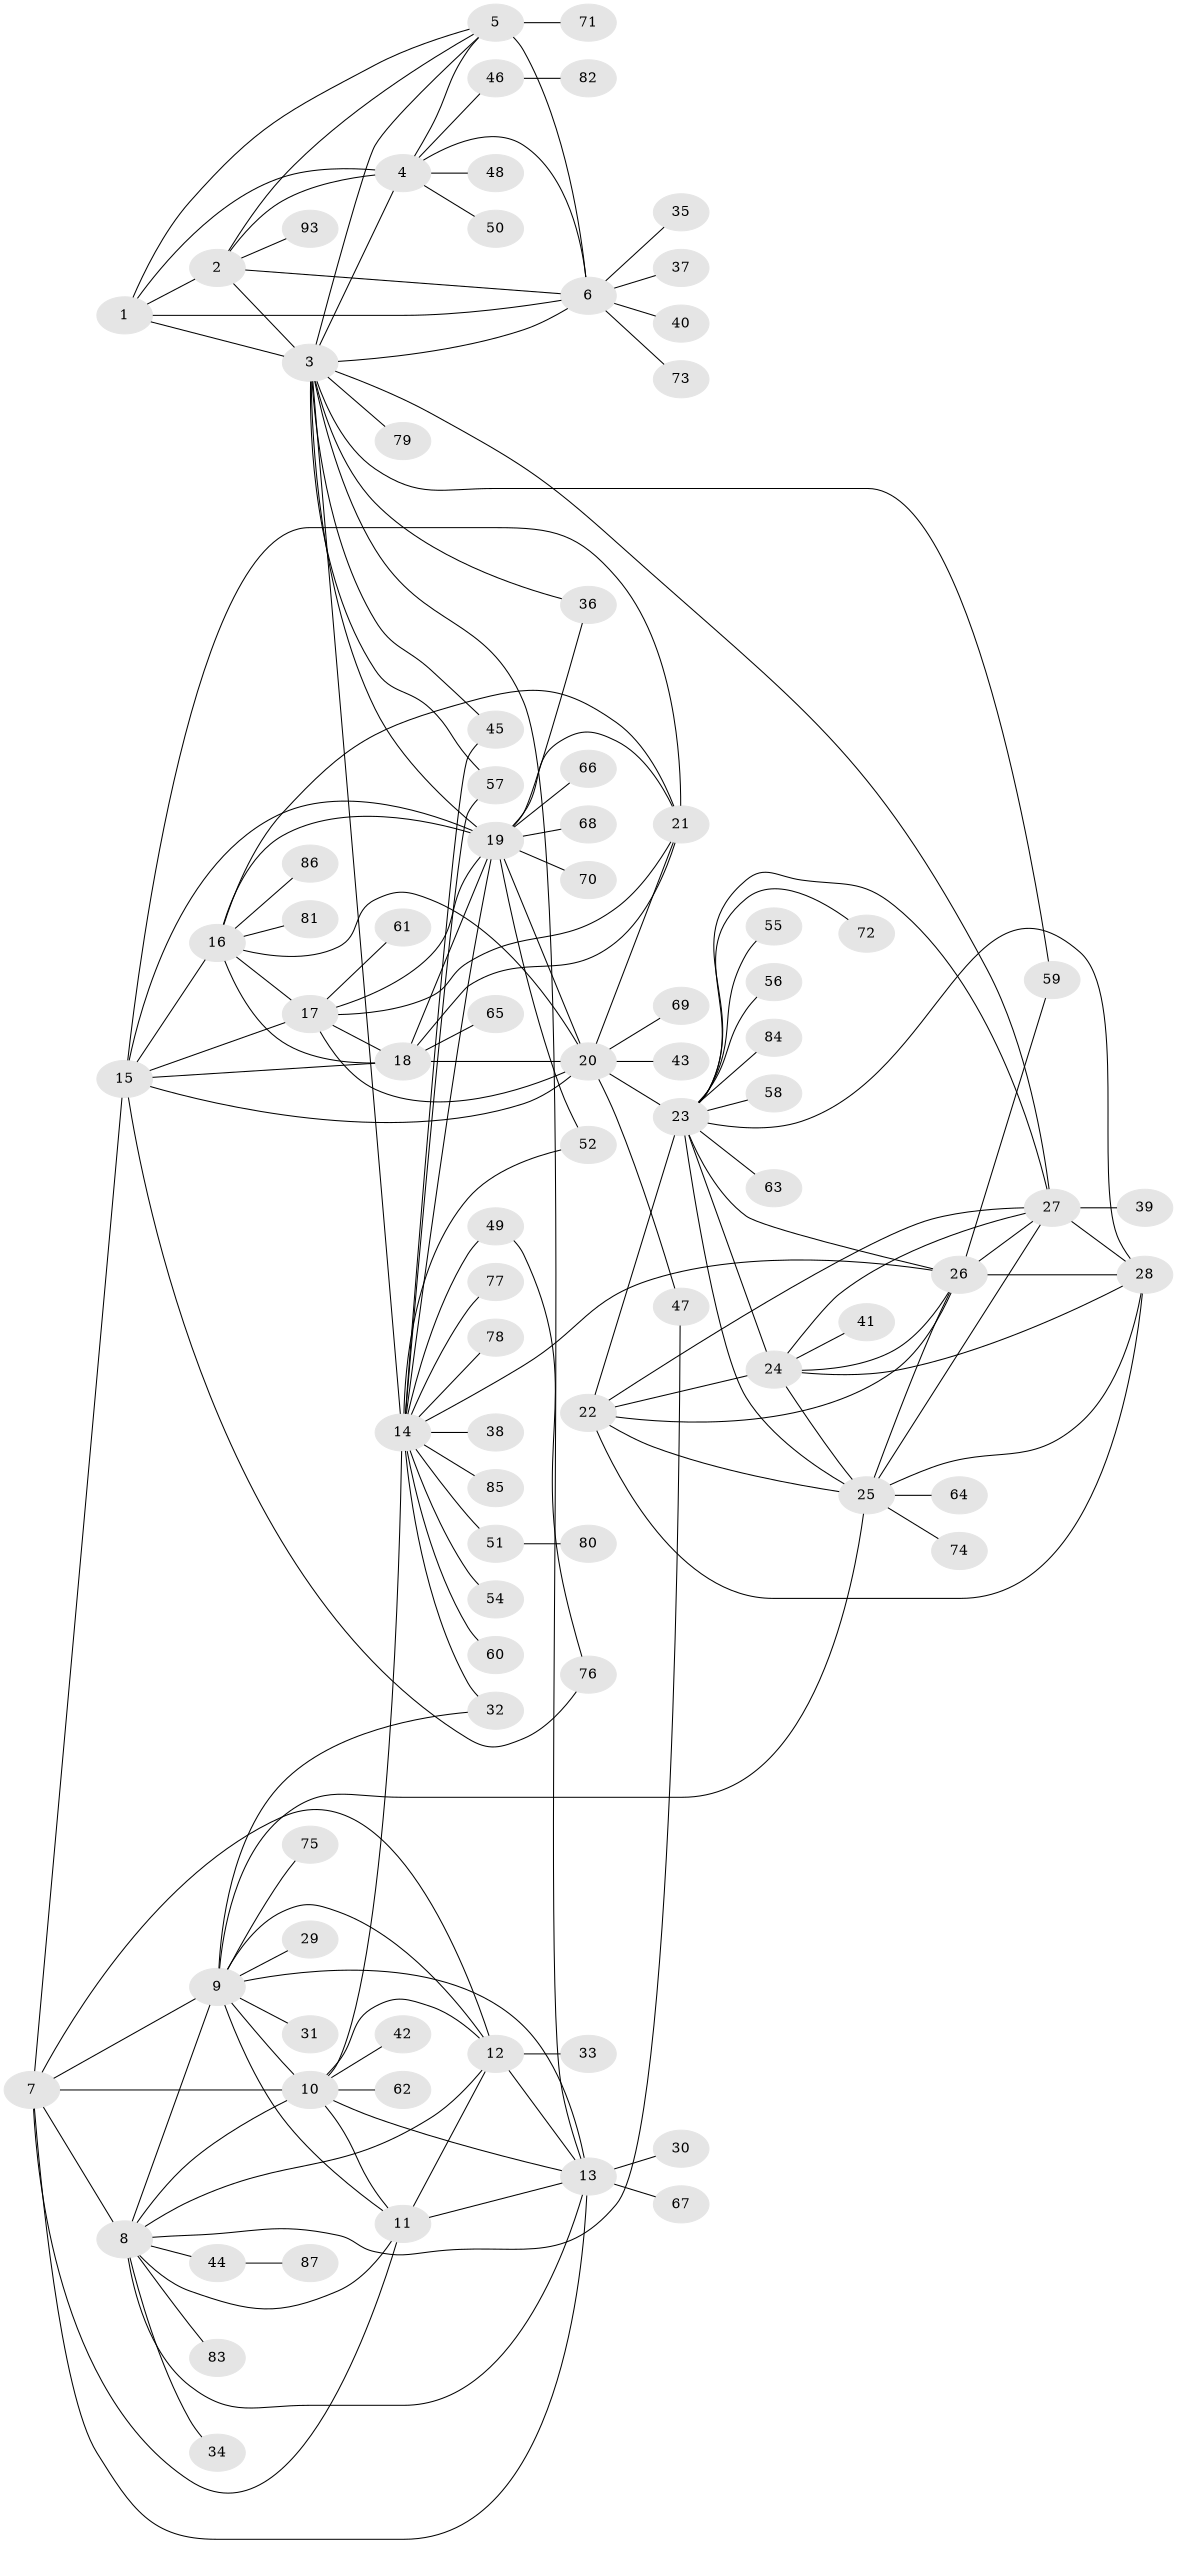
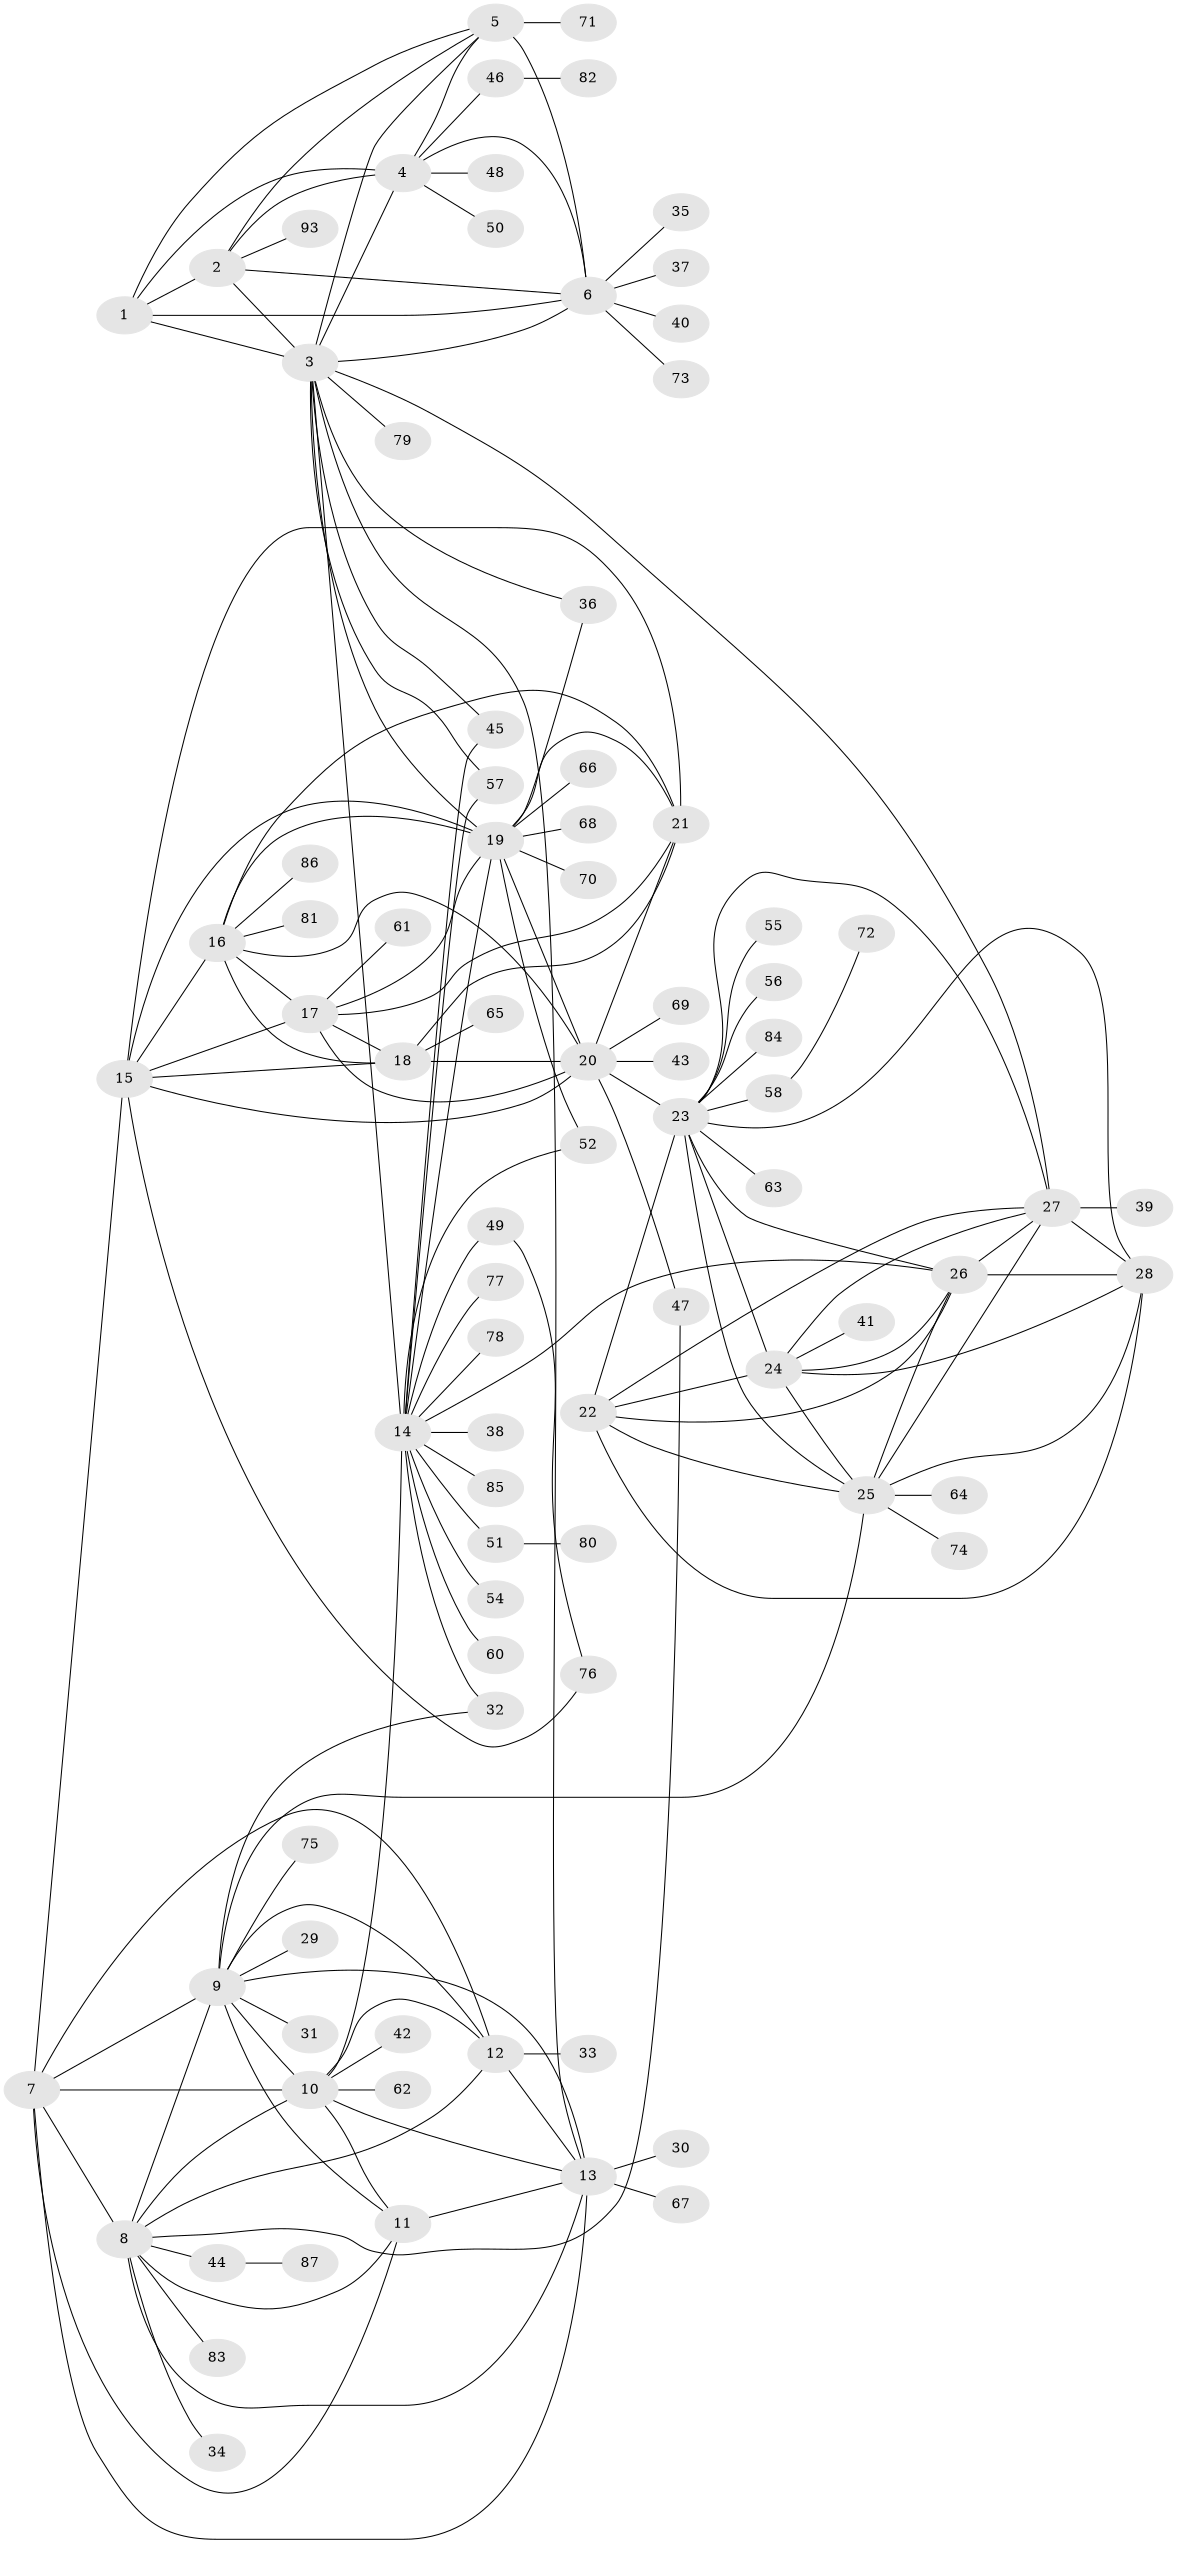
edge "19" -- "18": removed
edge "72" -- "23": now "72" -- "58"
node "59": removed
edge "12" -- "11": removed
